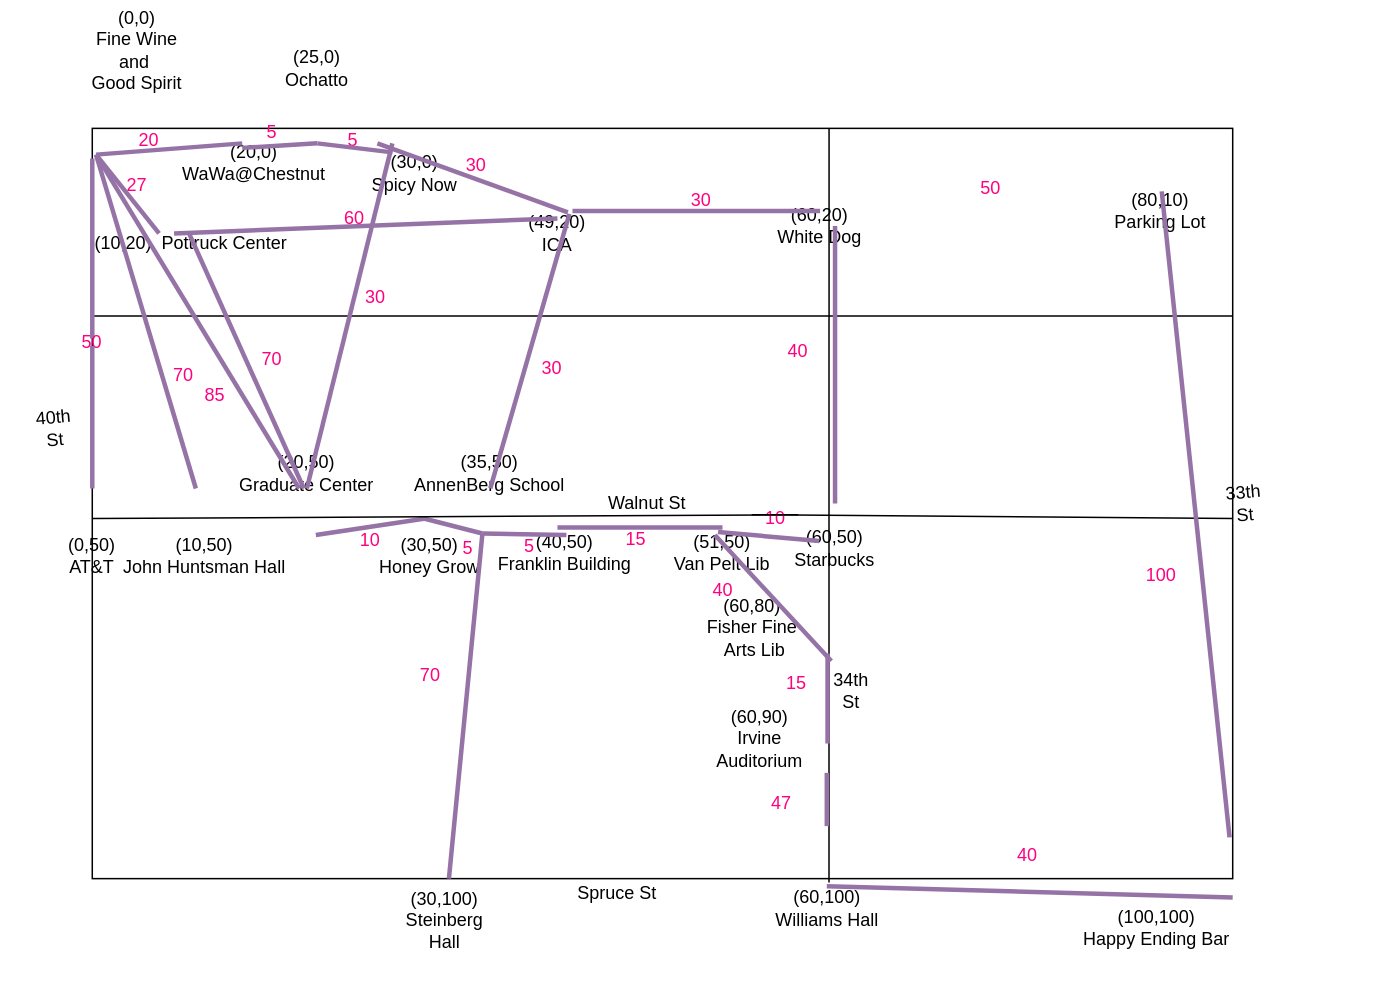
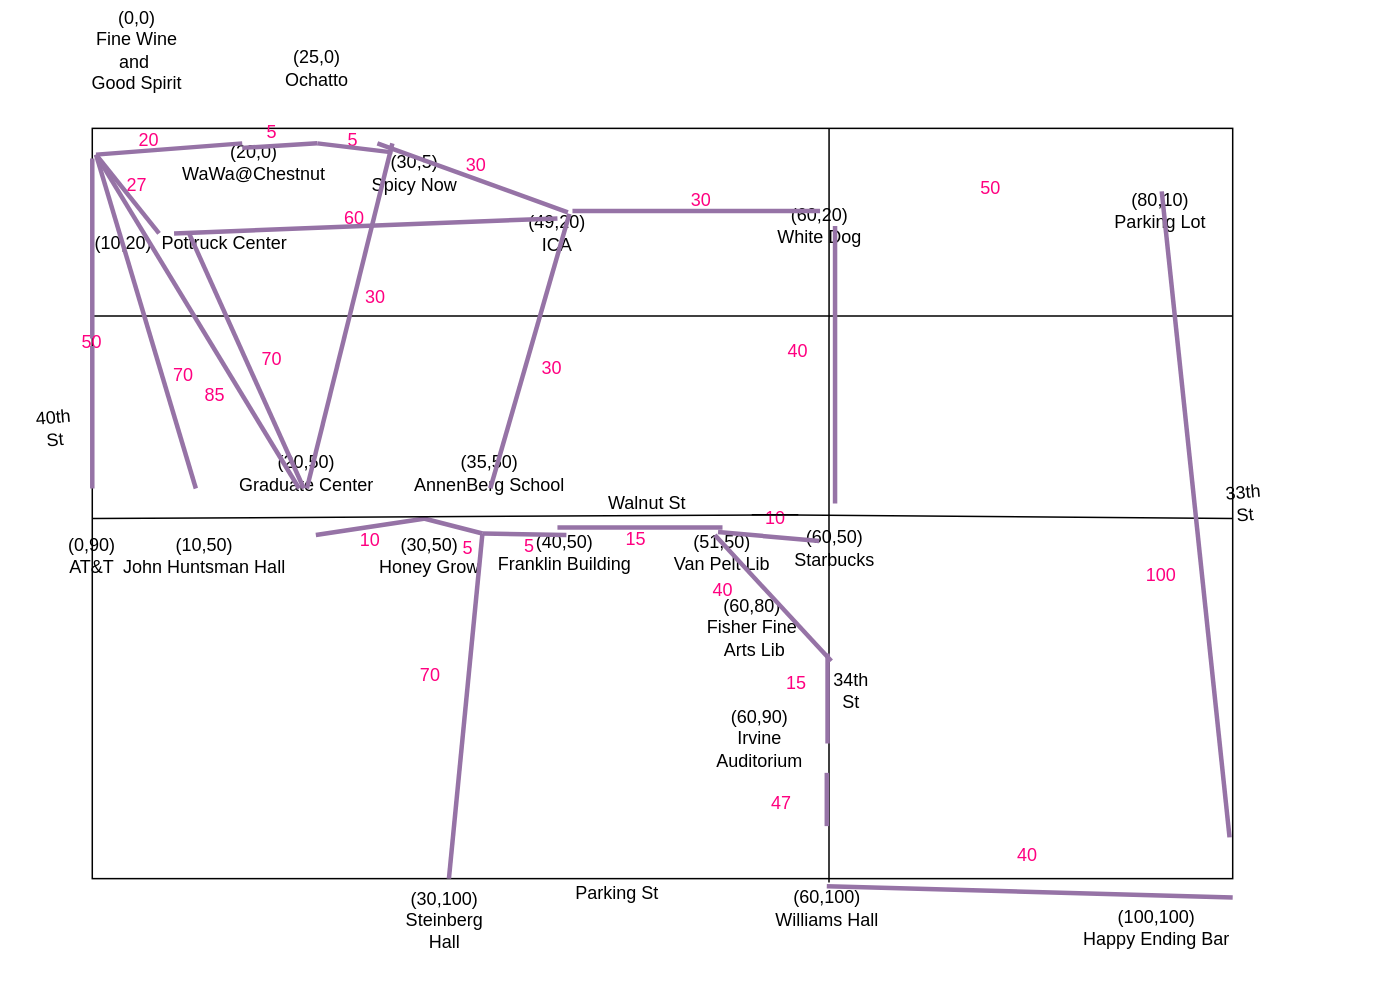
node "(30,0) Spicy Now": label "(30,0) Spicy Now" -> "(30,5) Spicy Now"
node "(0,50) AT&T": label "(0,50) AT&T" -> "(0,90) AT&T"
node "Spruce St": label "Spruce St" -> "Parking St"
